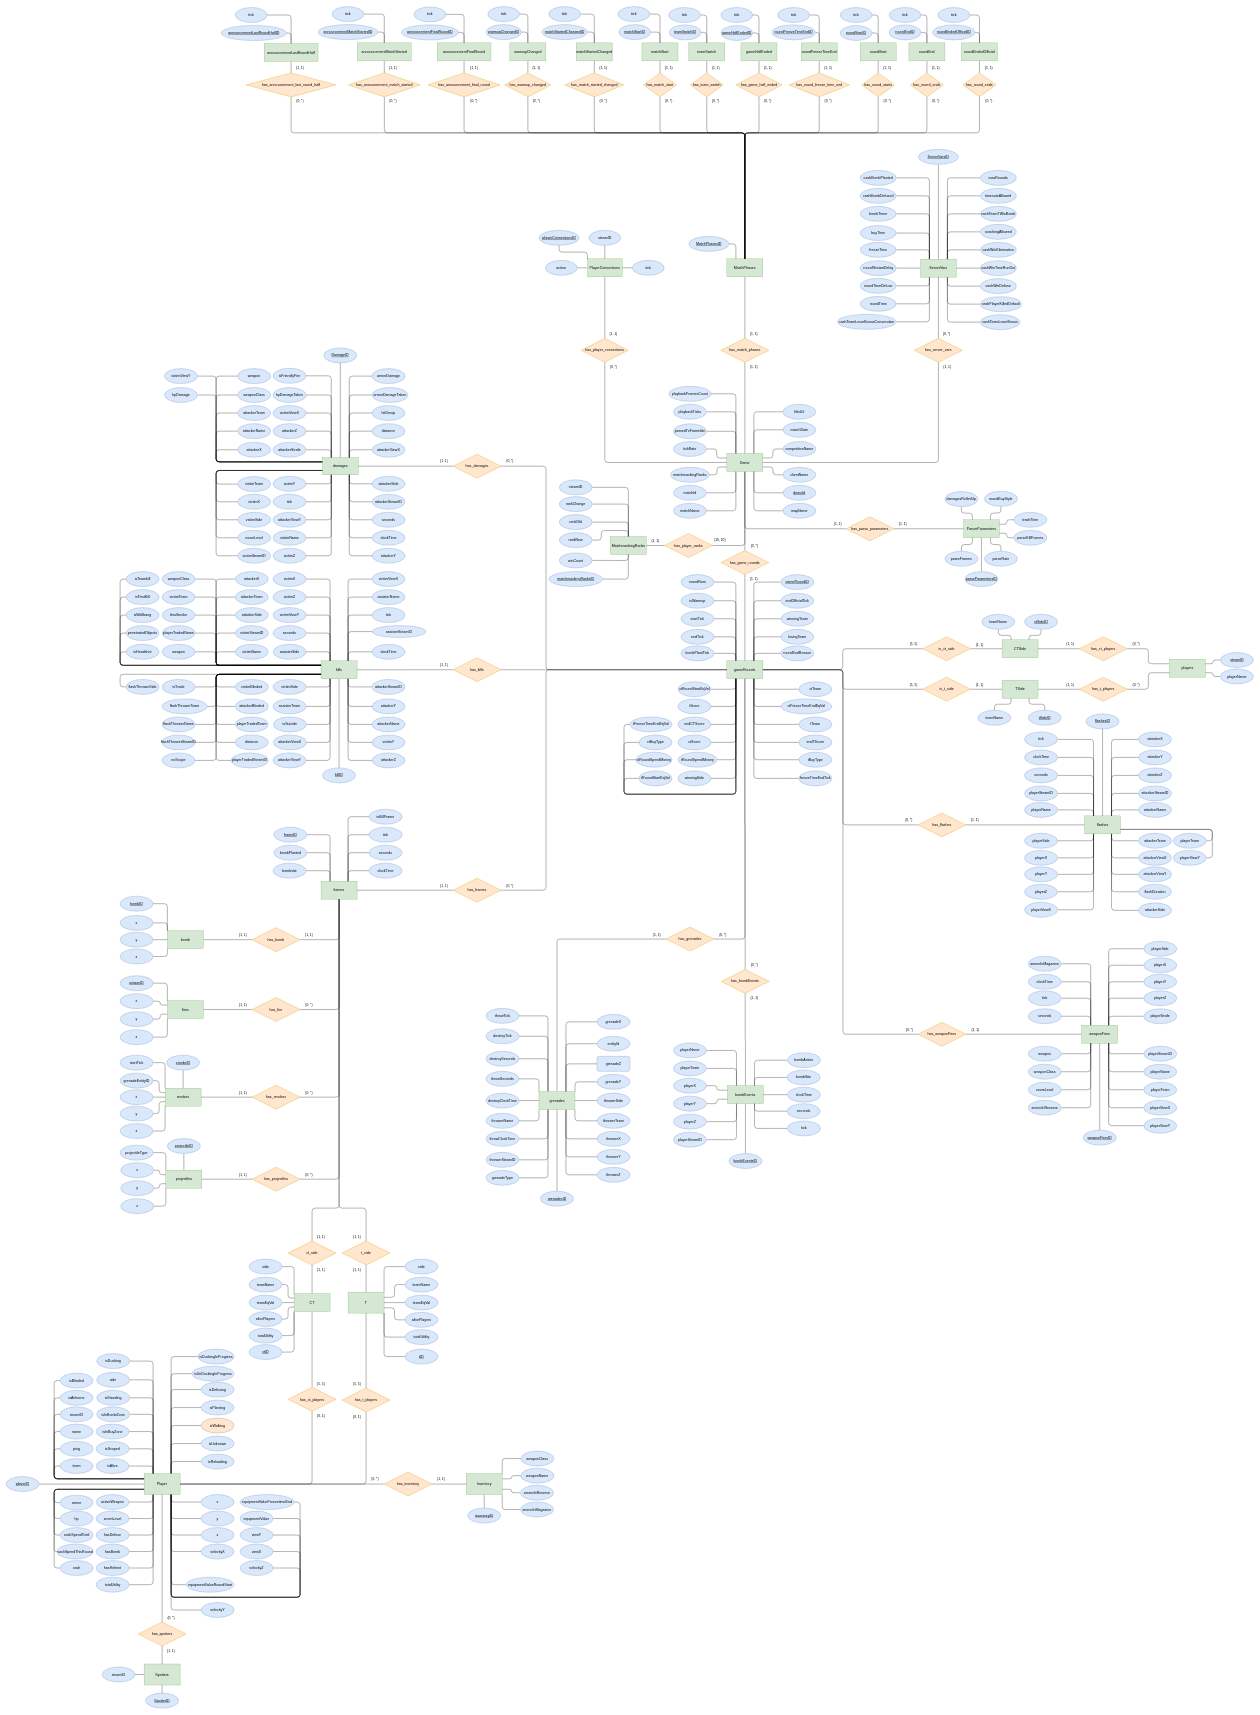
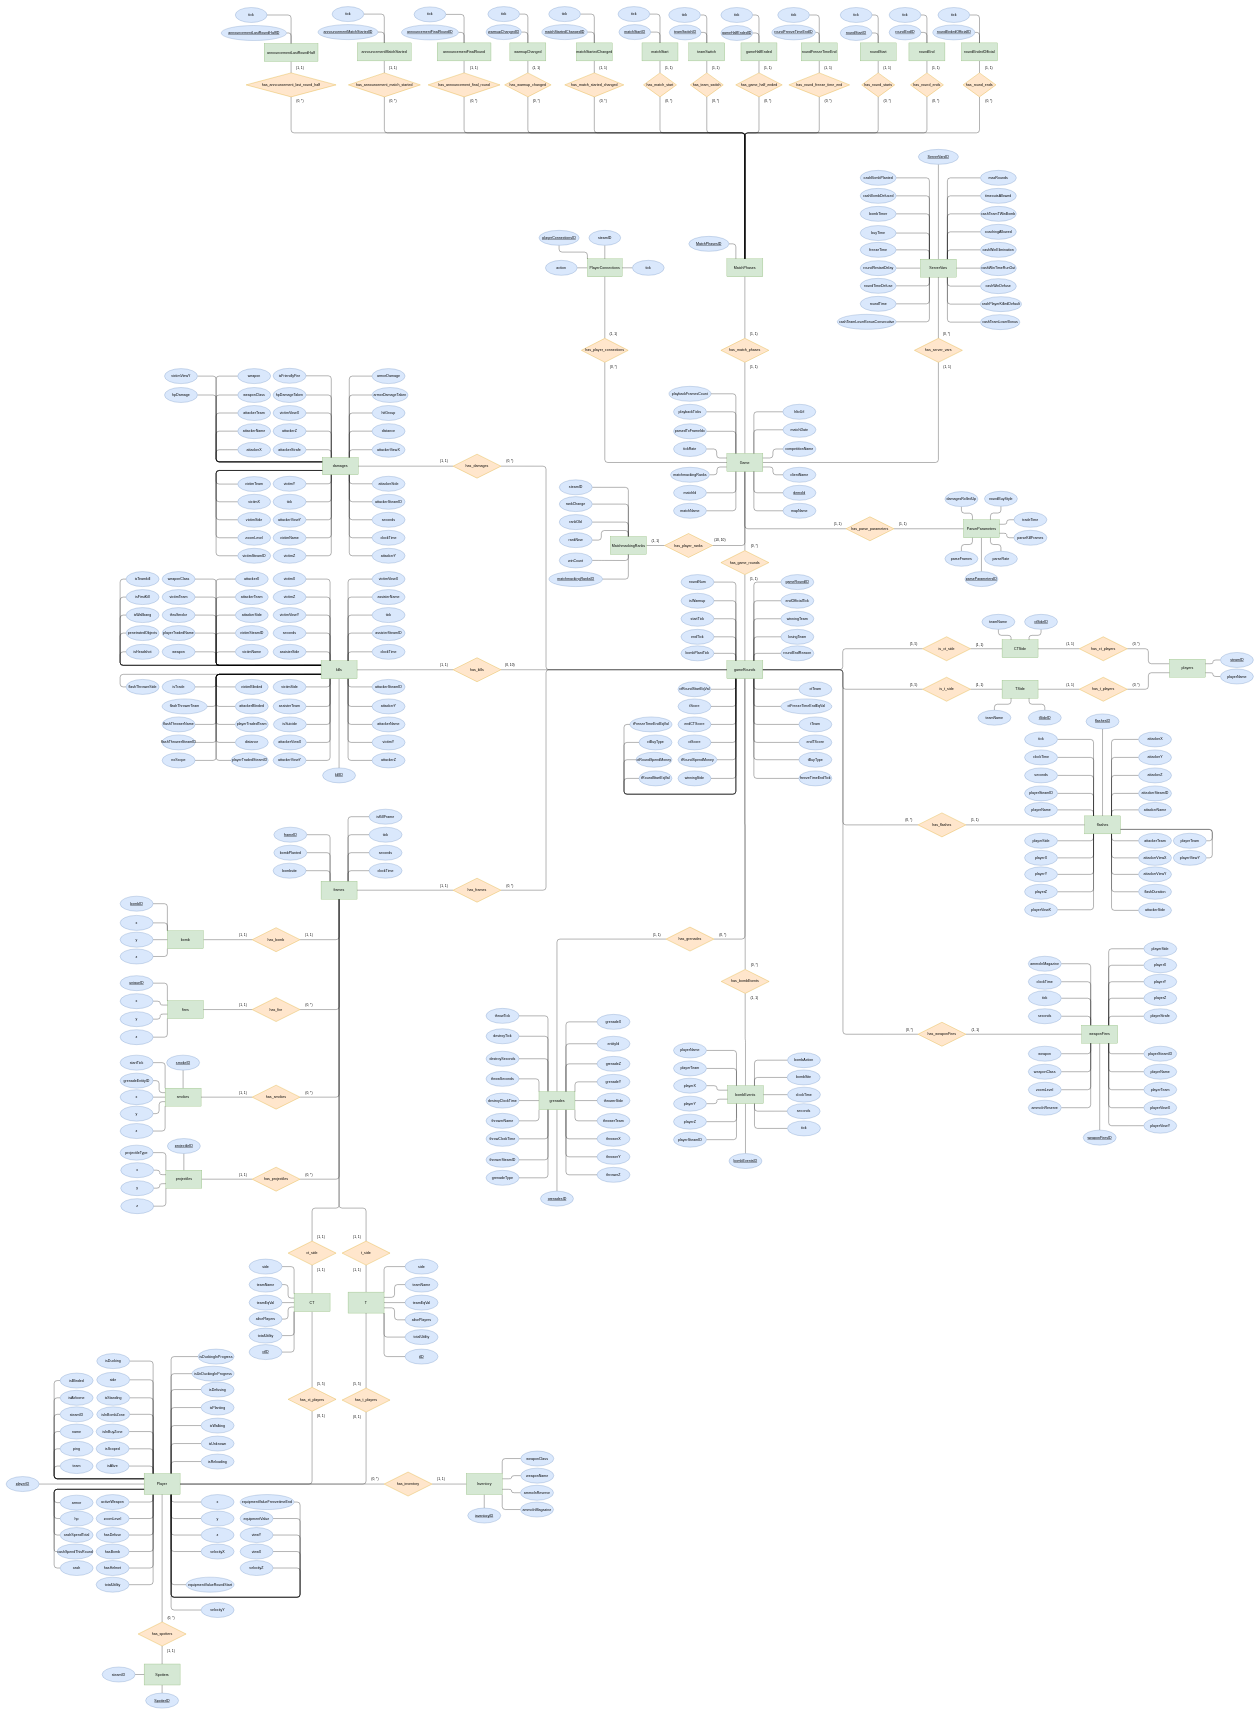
node "DamageID": removed
edge "DamageID" -- "damages": removed
node "assisterSteamID": size 54x12 -> 33x15
node "(0, 10)": added
node "grenadeZ": shape rounded rectangle -> ellipse
node "isWalking": fillcolor #ffe6cc -> #dae8fc
